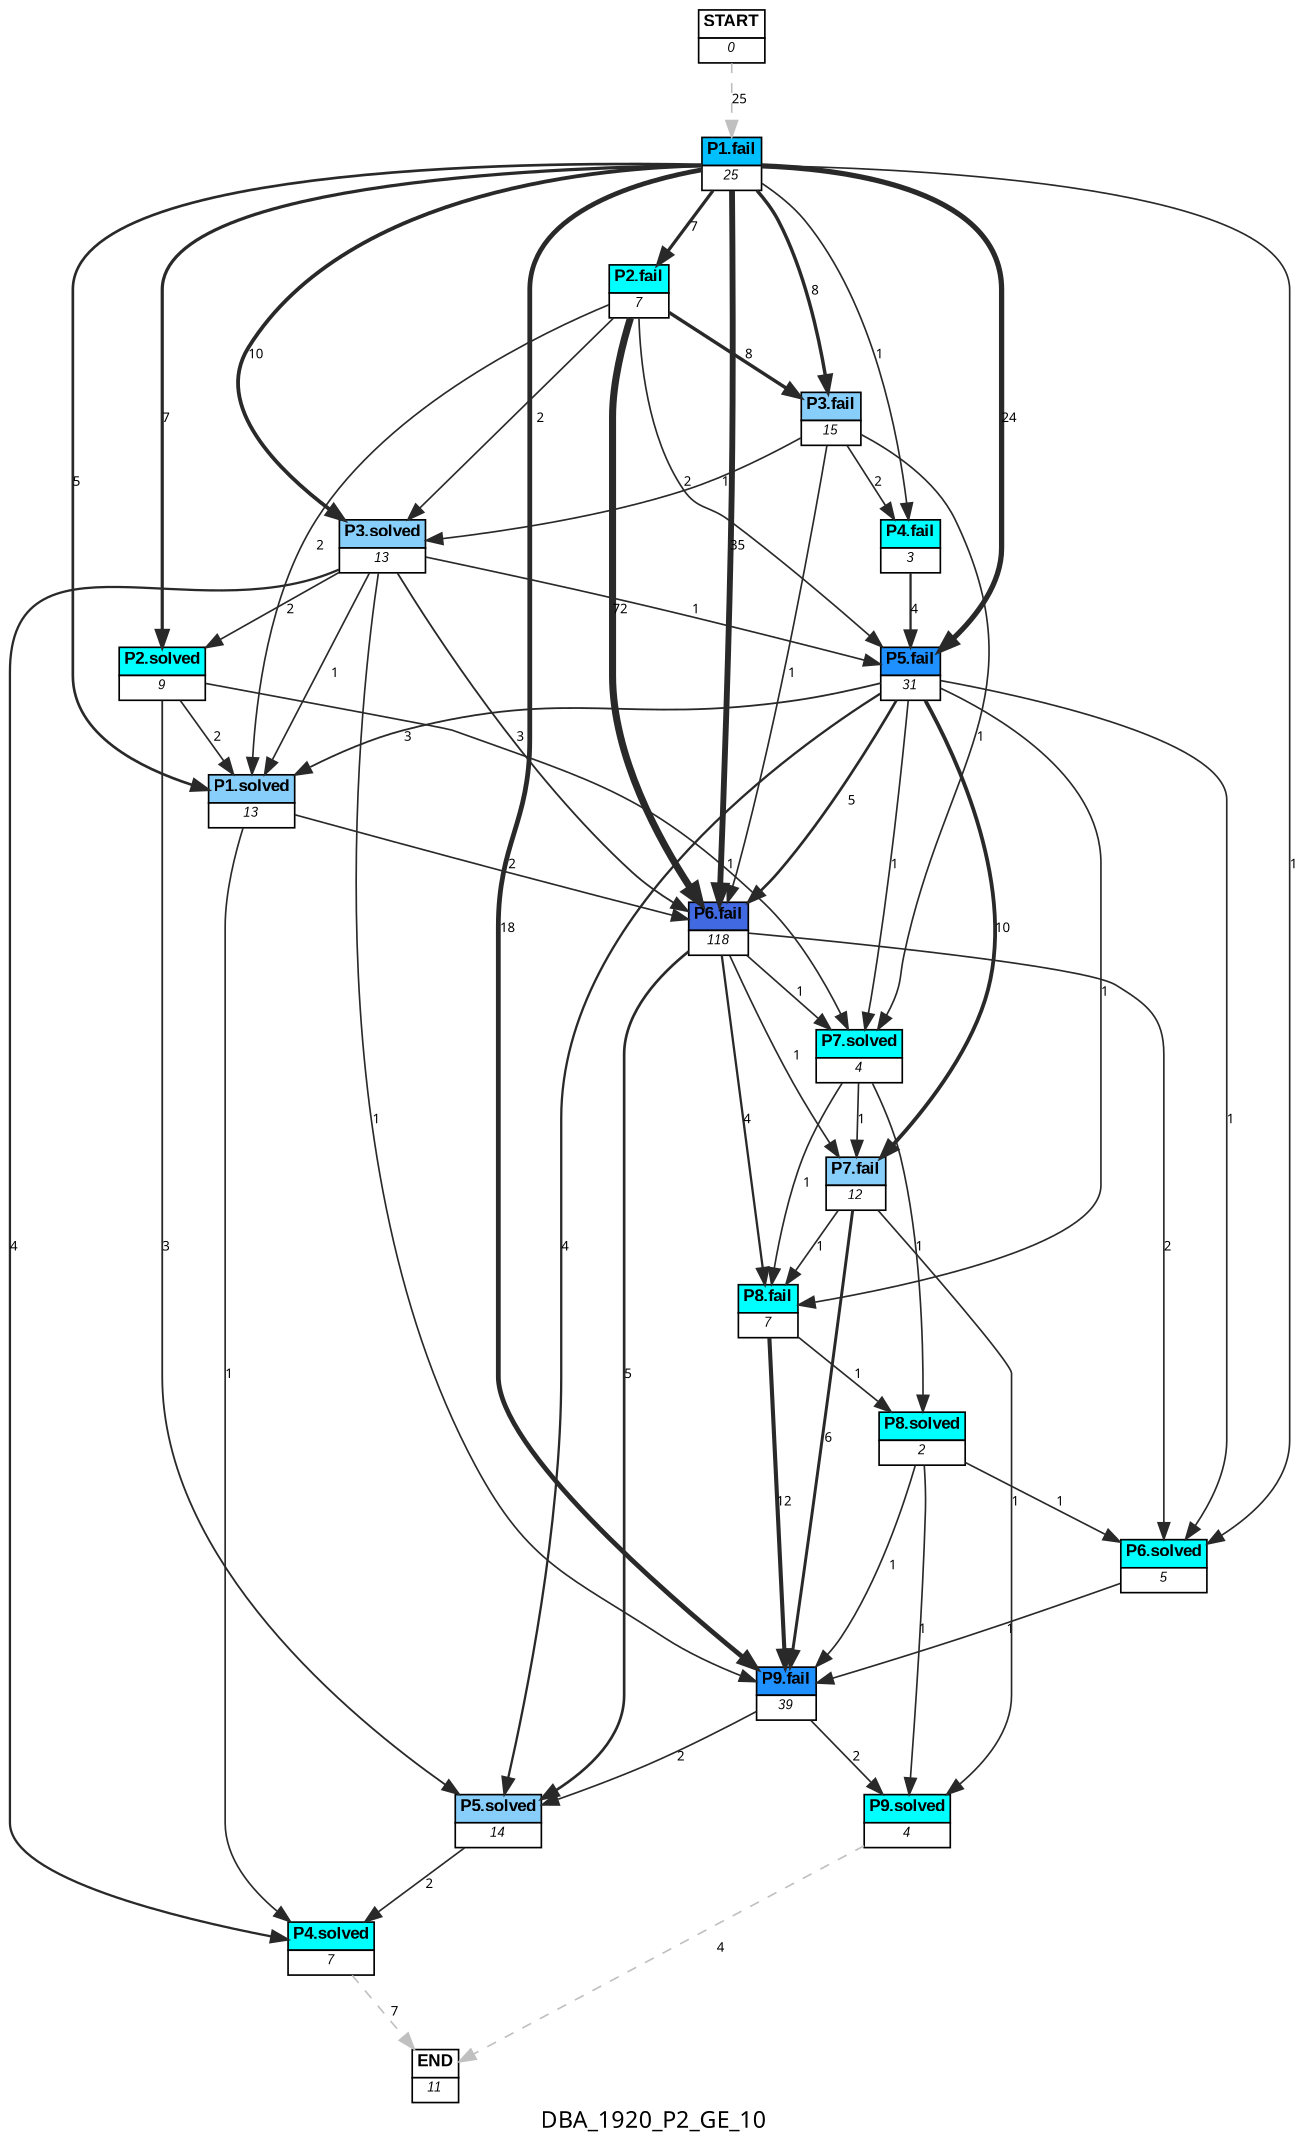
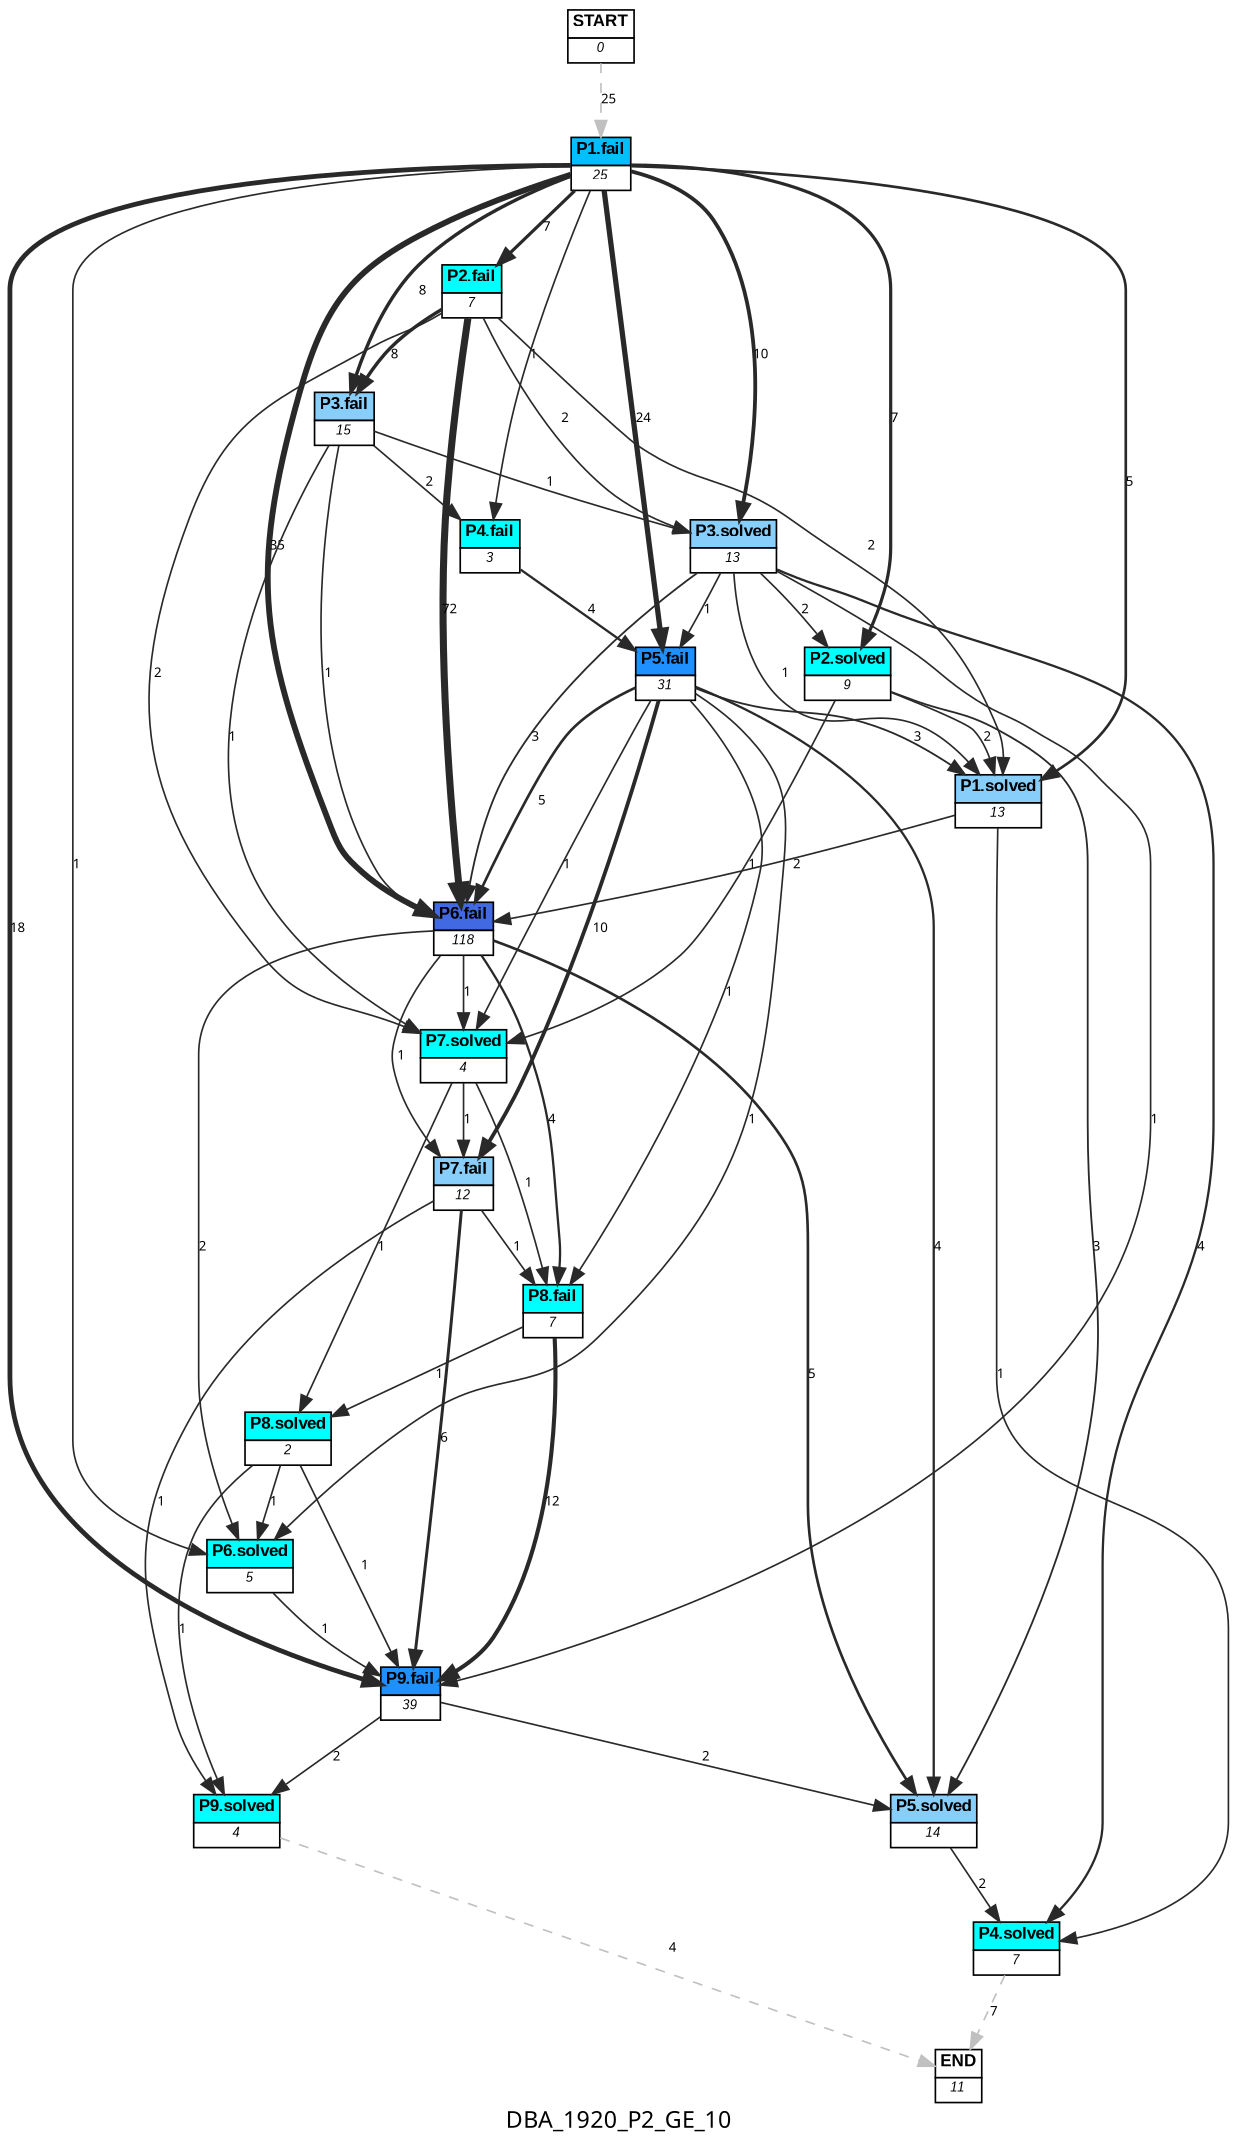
edge "P2.fail" -> "P5.fail": now "P2.fail" -> "P7.solved"
